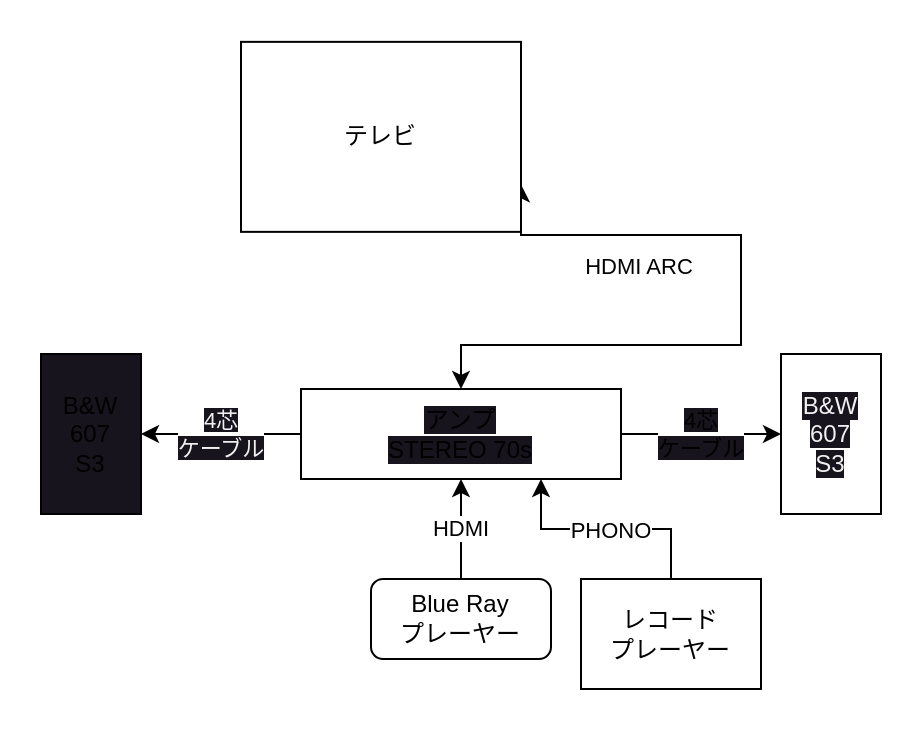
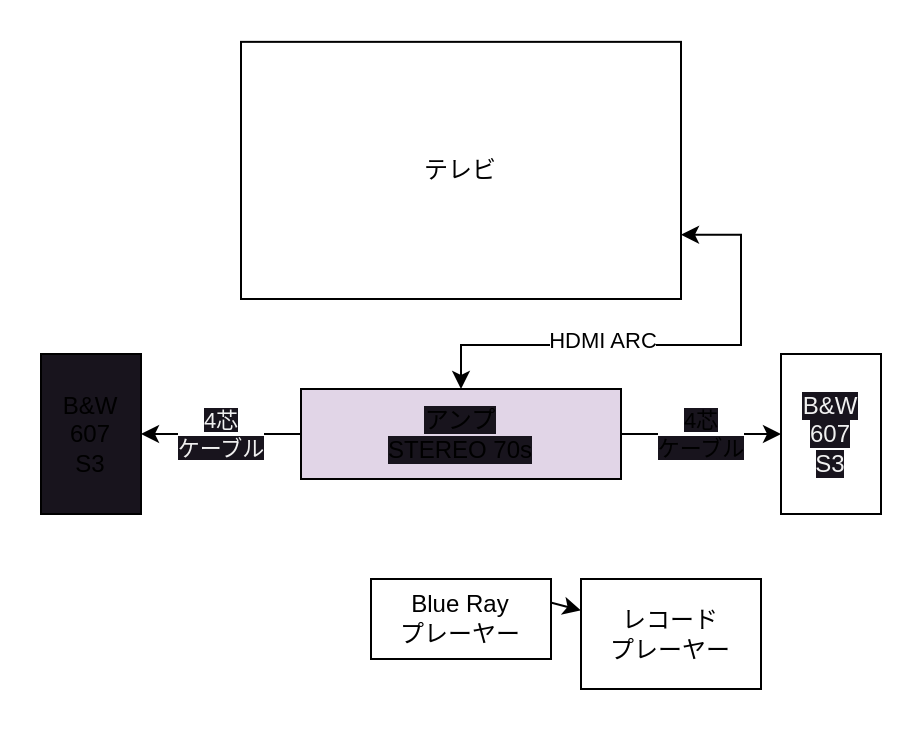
node "テレビ": size 280x190 -> 440x257
node "アンプ STEREO 70s": fillcolor #ffffff -> #e1d5e7
edge "レコード プレーヤー" -> "アンプ STEREO 70s": removed, label "PHONO"
edge "Blue Ray プレーヤー" -> "アンプ STEREO 70s": now "Blue Ray プレーヤー" -> "レコード プレーヤー"
node "Blue Ray プレーヤー": shape rounded rectangle -> rectangle
